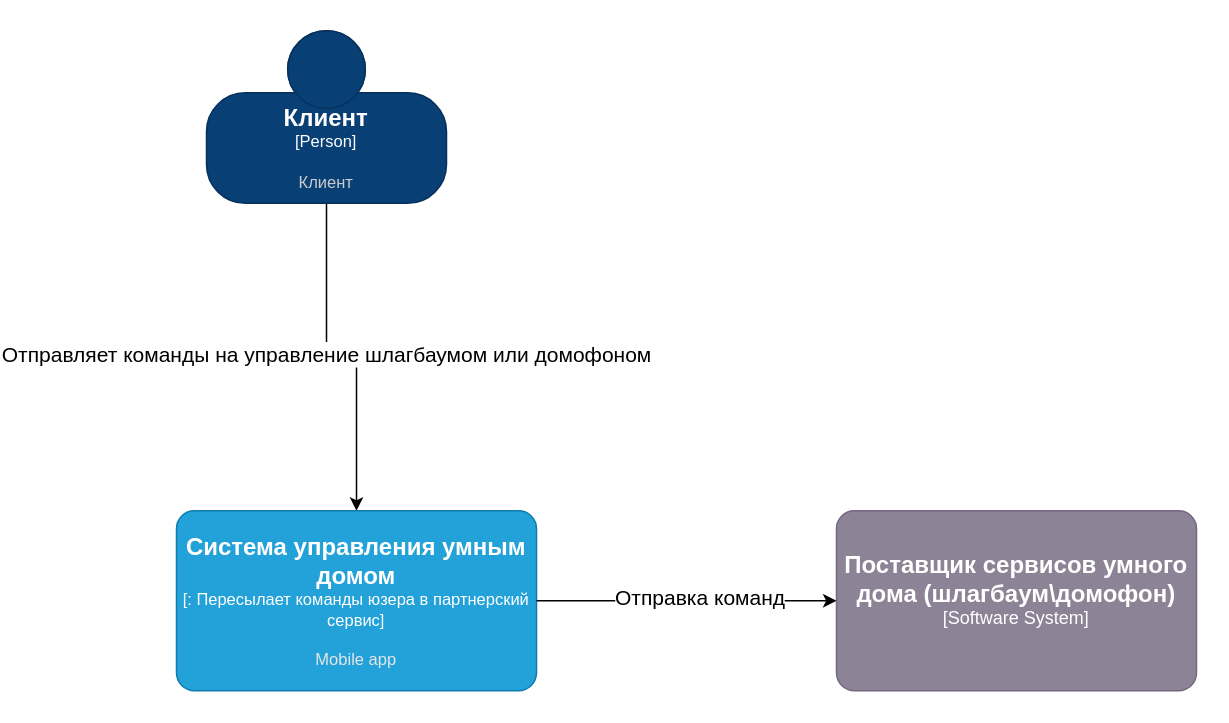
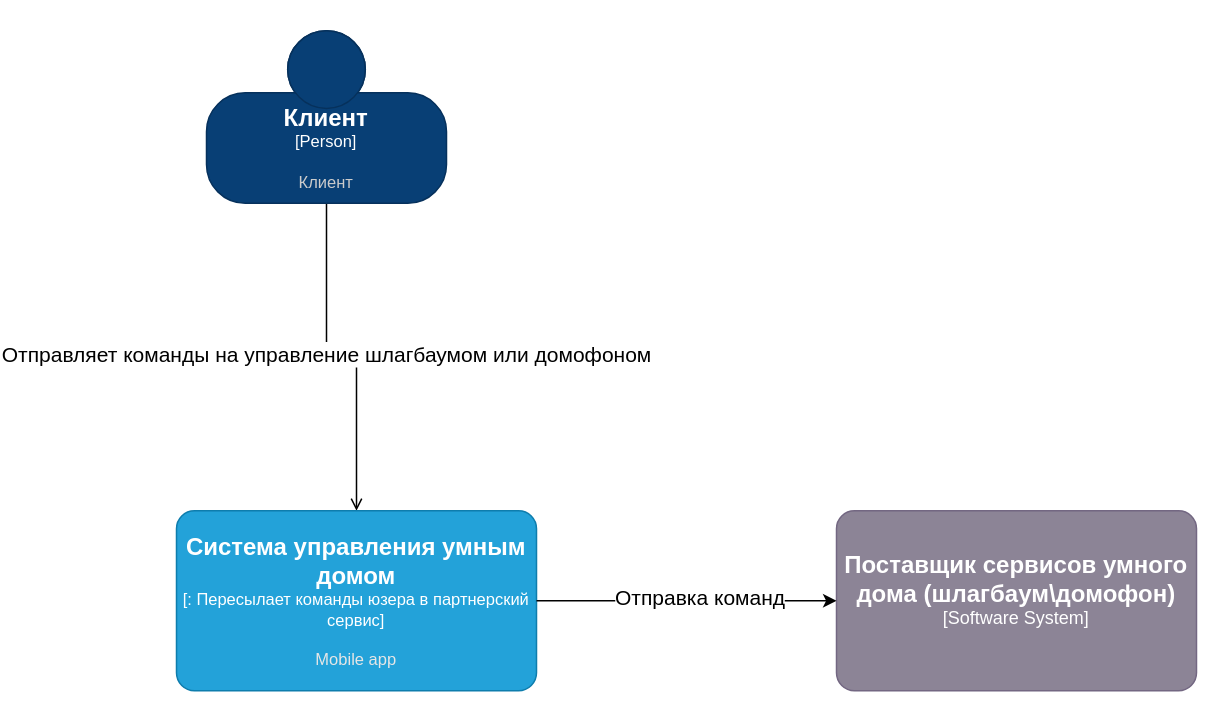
edge "Клиент [Person] Клиент" -> "Система управления умным домом [: Пересылает команды юзера в партнерский сервис] Mobile app": arrowhead classic -> open
